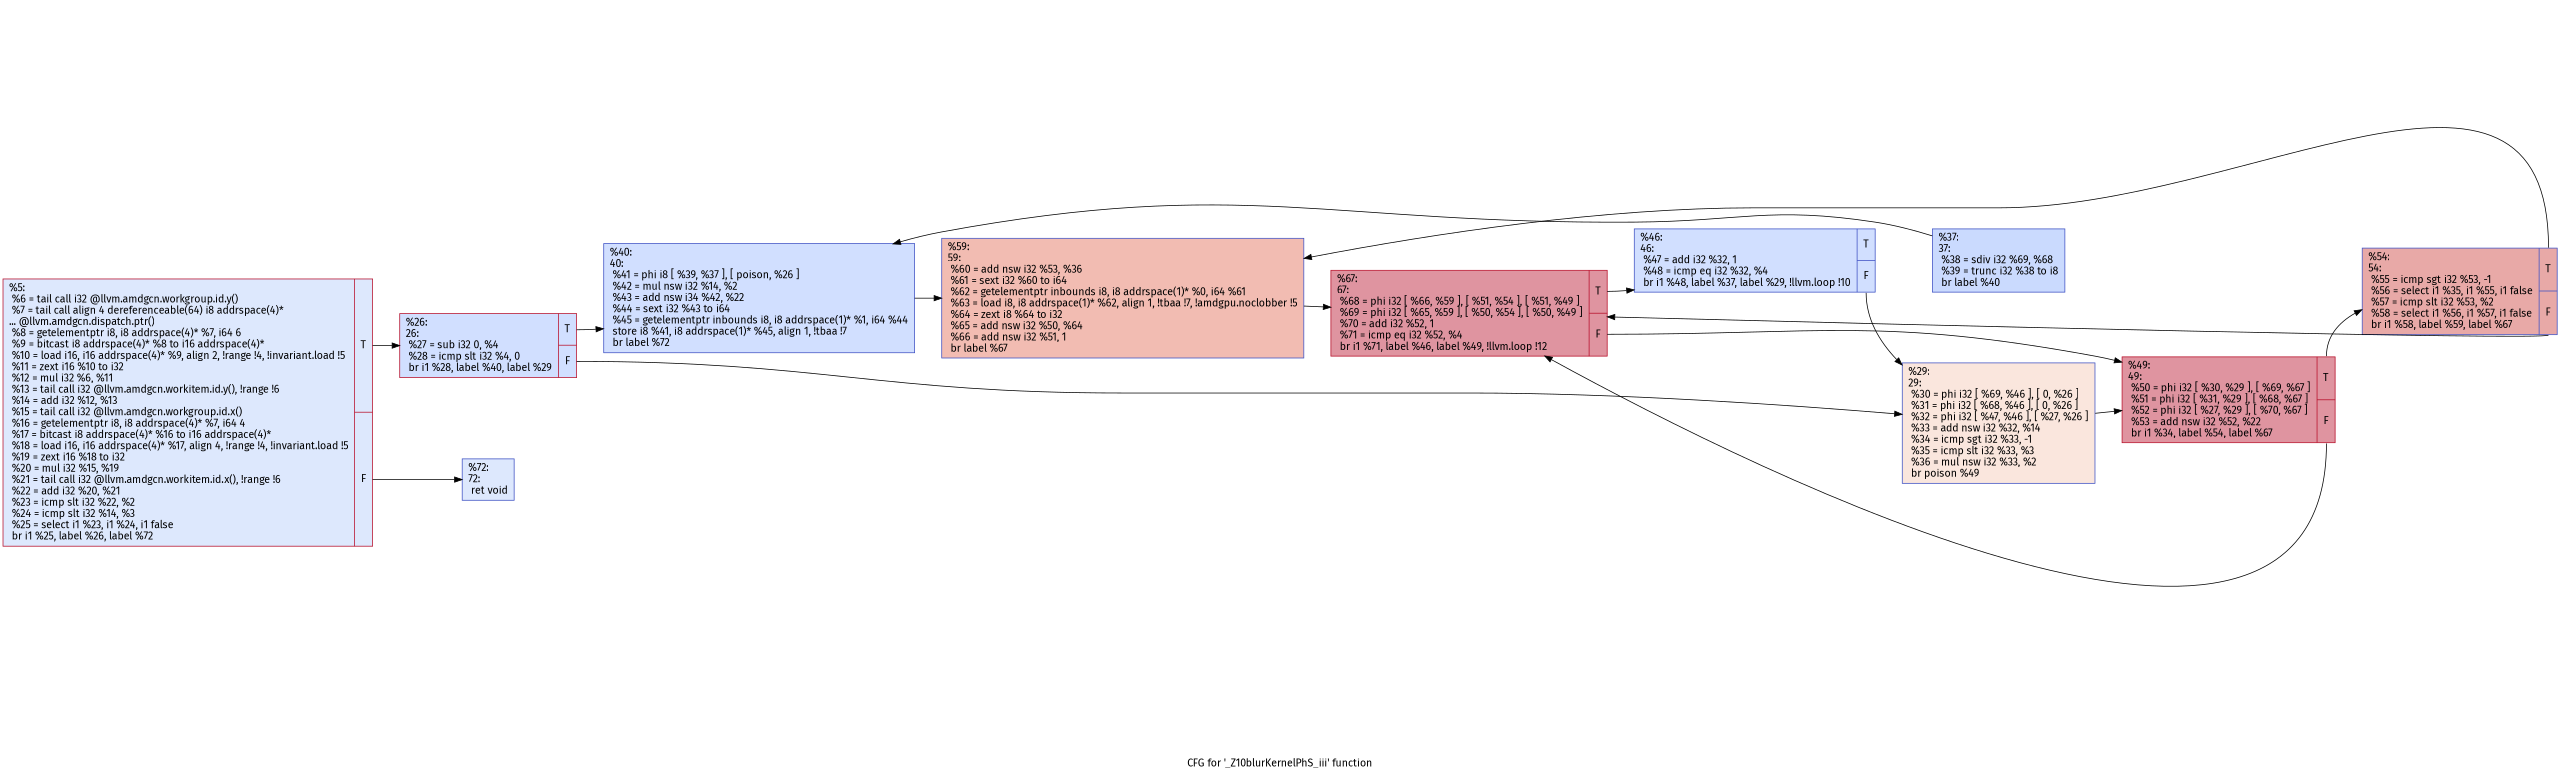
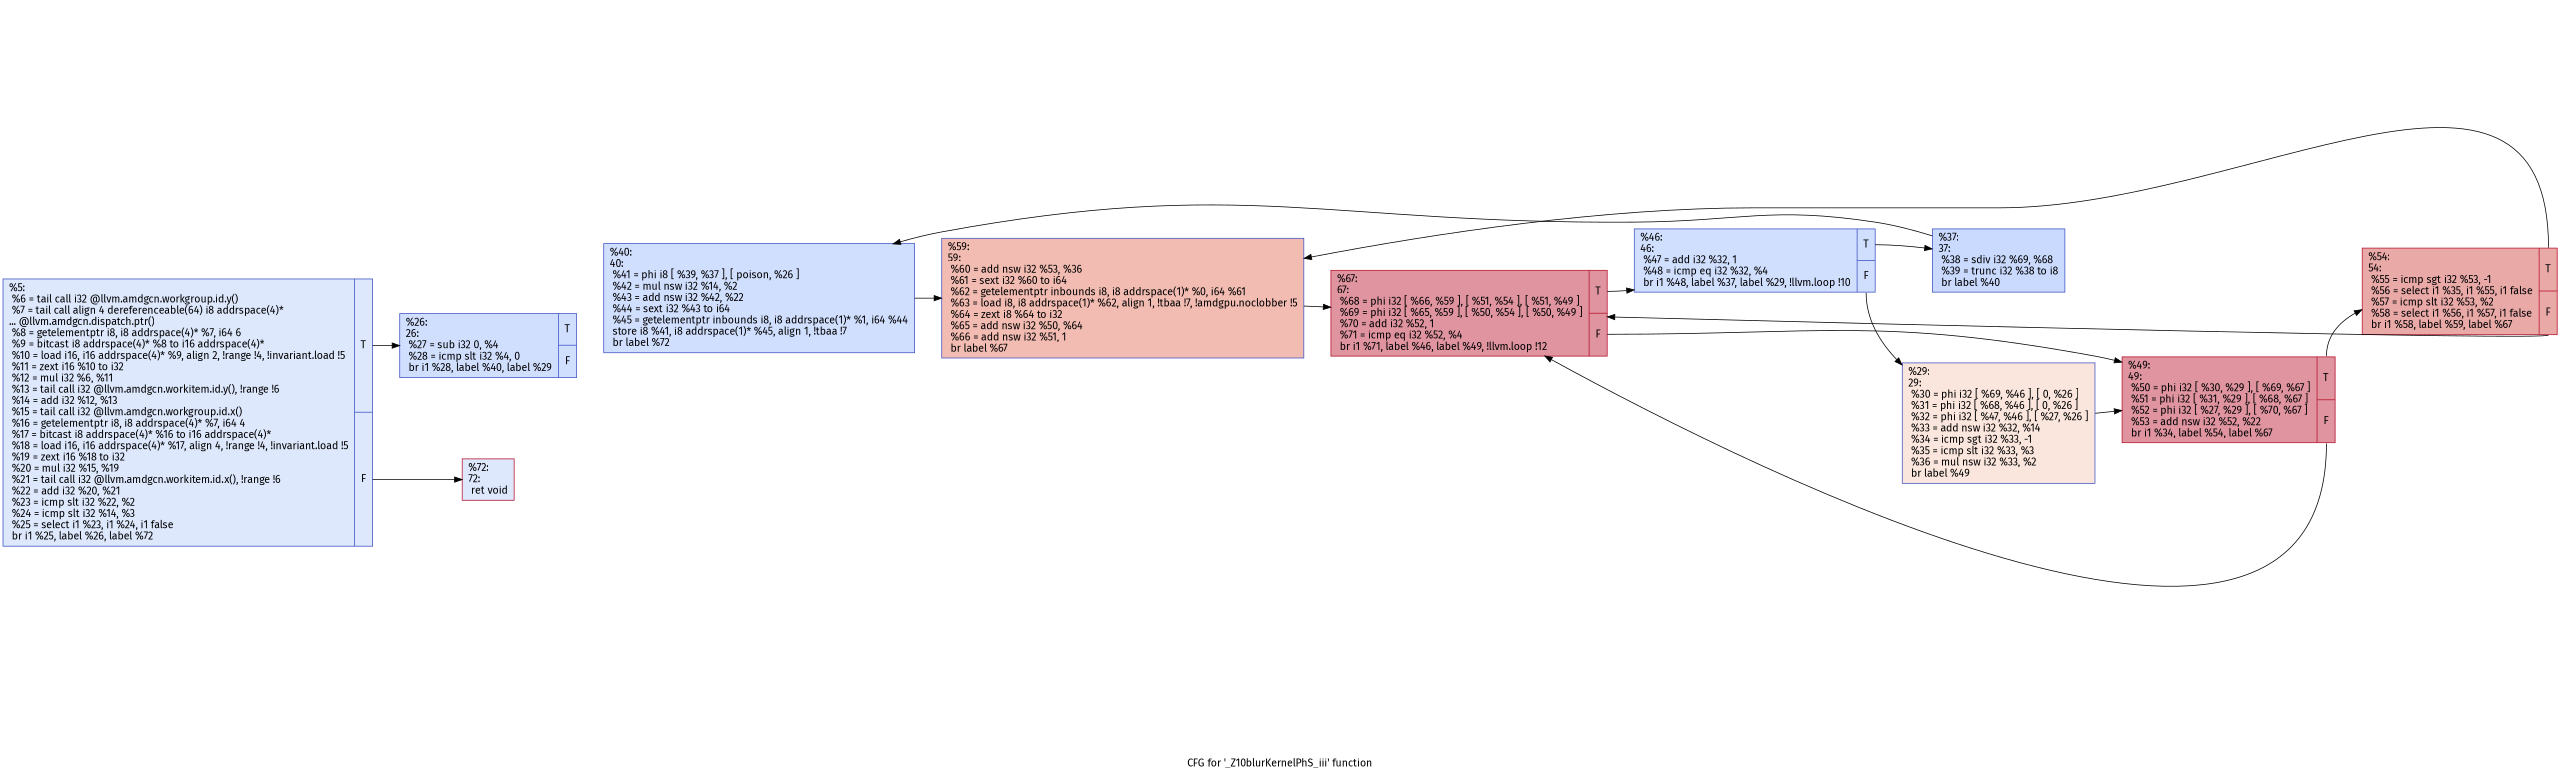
edge "%46:" -> "%37:": added
node "%54:": color #3d50c3ff -> #b70d28ff
node "%40:": text "%43 = add nsw i34 %42, %22" -> "%43 = add nsw i32 %42, %22"
edge "%26:" -> "%40:": removed
node "%26:": color #b70d28ff -> #3d50c3ff
edge "%26:" -> "%29:": removed
node "%5:": color #b70d28ff -> #3d50c3ff
node "%29:": text "br poison %49" -> "br label %49"
node "%72:": color #3d50c3ff -> #b70d28ff
